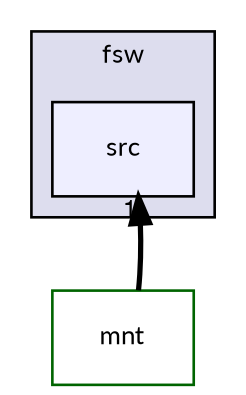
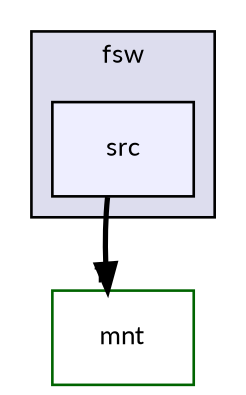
edge "mnt" -> "src": reversed
